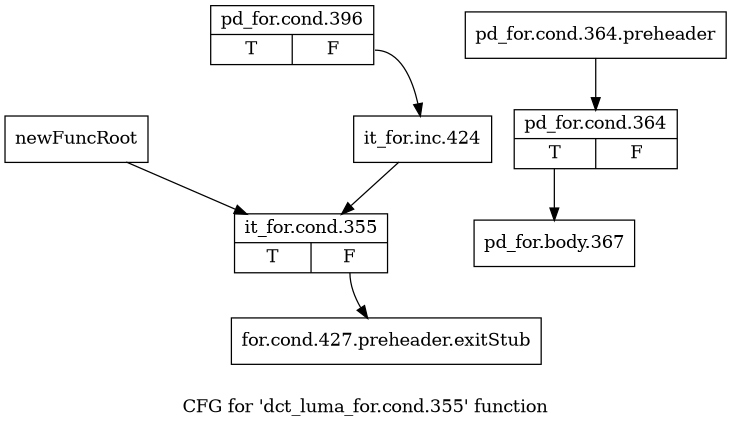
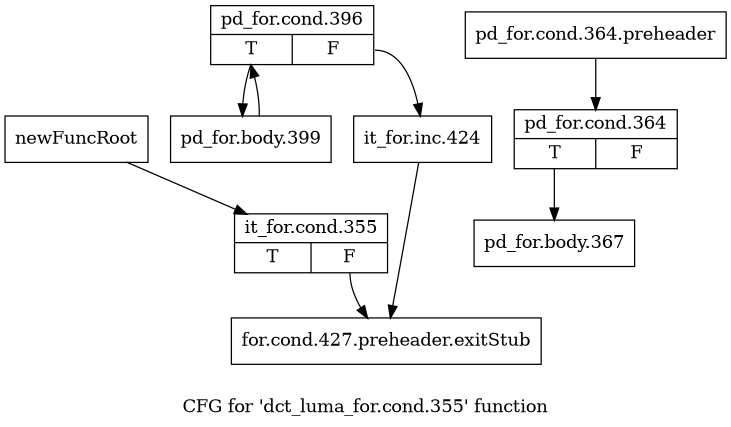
node "pd_for.body.399": added
edge "it_for.inc.424" -> "it_for.cond.355": now "it_for.inc.424" -> "for.cond.427.preheader.exitStub"
